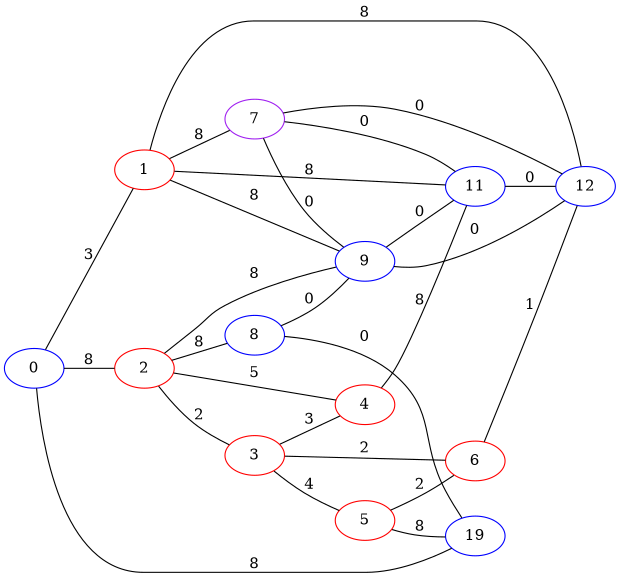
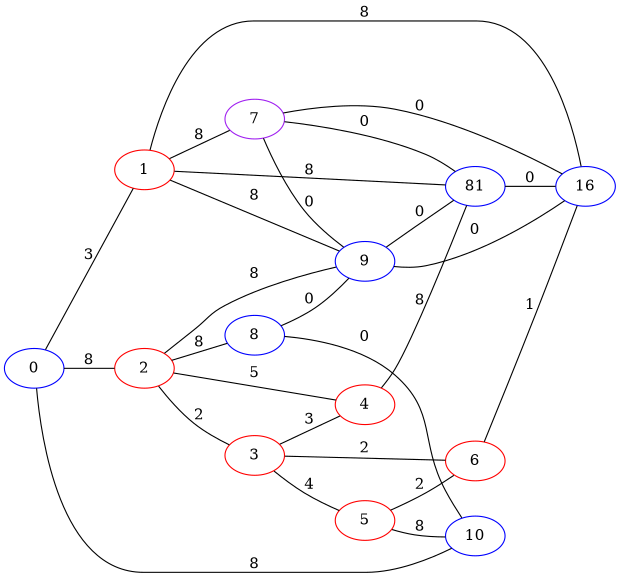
node "11": label "11" -> "81"
node "12": label "12" -> "16"
node "19": label "19" -> "10"
